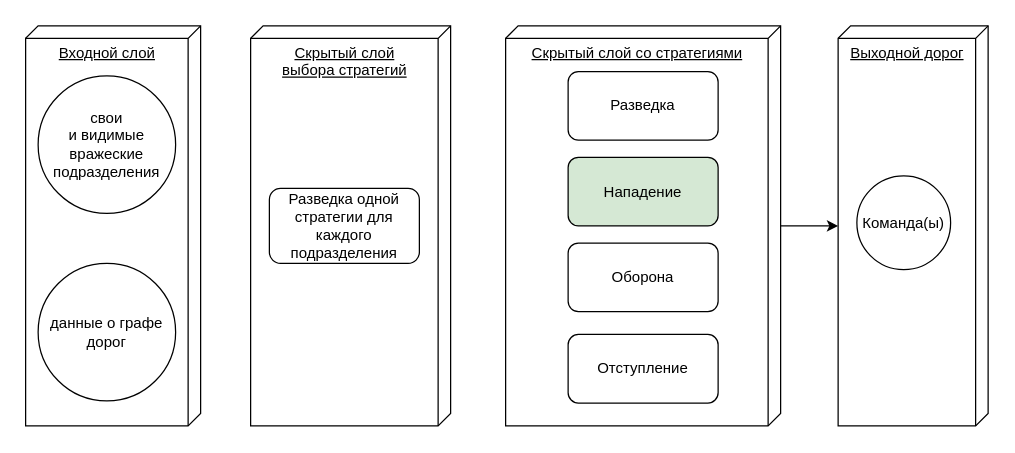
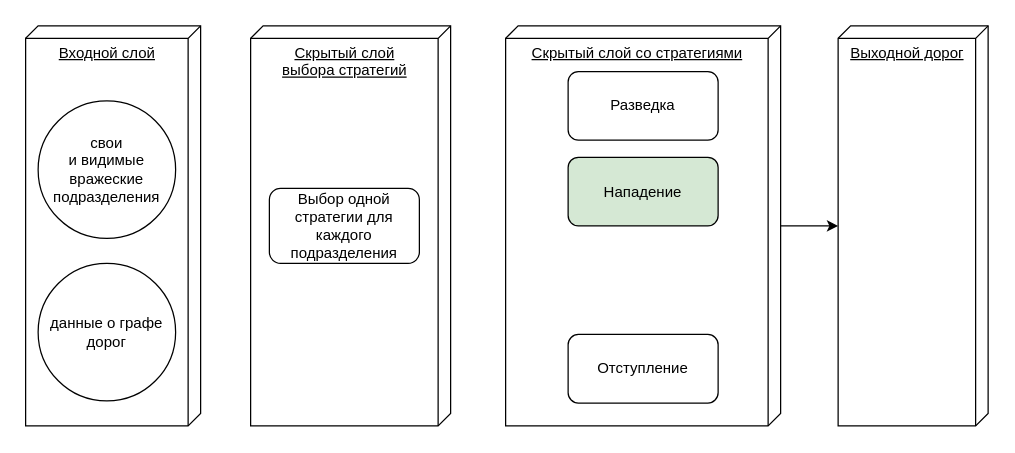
node "свои и видимые вражеские подразделения": moved (107, 144) -> (107, 169)
node "Команда(ы)": removed
node "Разведка одной стратегии для каждого подразделения": label "Разведка одной стратегии для каждого подразделения" -> "Выбор одной стратегии для каждого подразделения"
node "Оборона": removed
